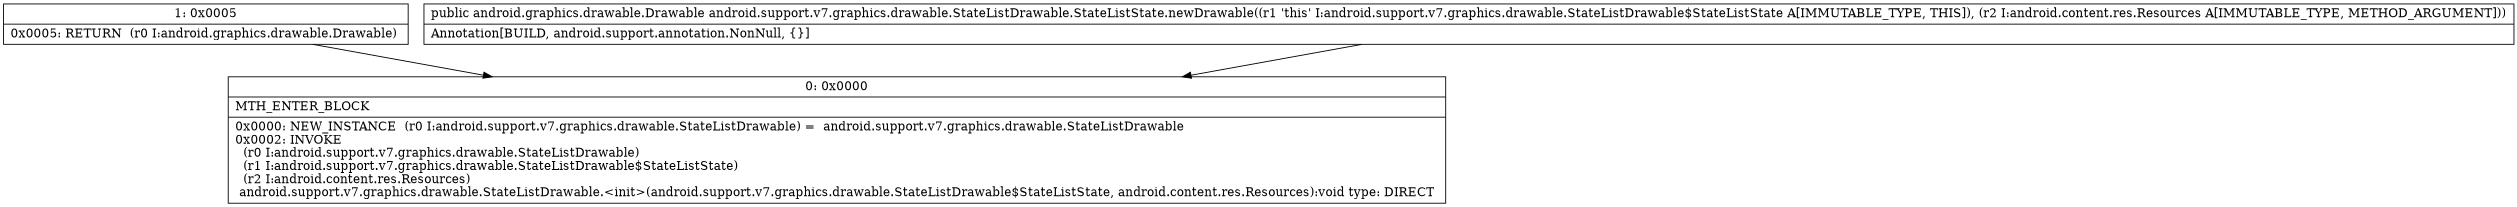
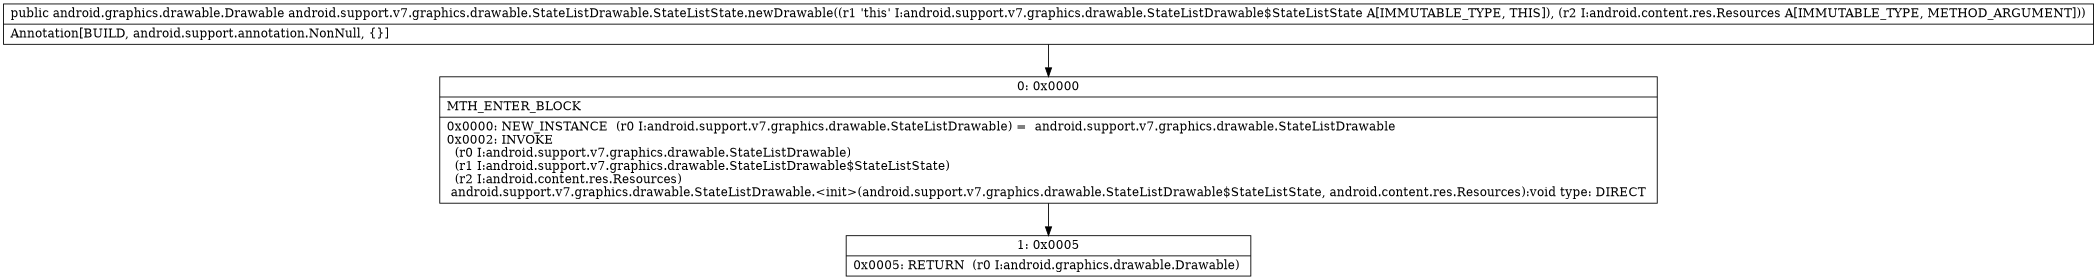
edge "1: 0x0005" -> "0: 0x0000": reversed
